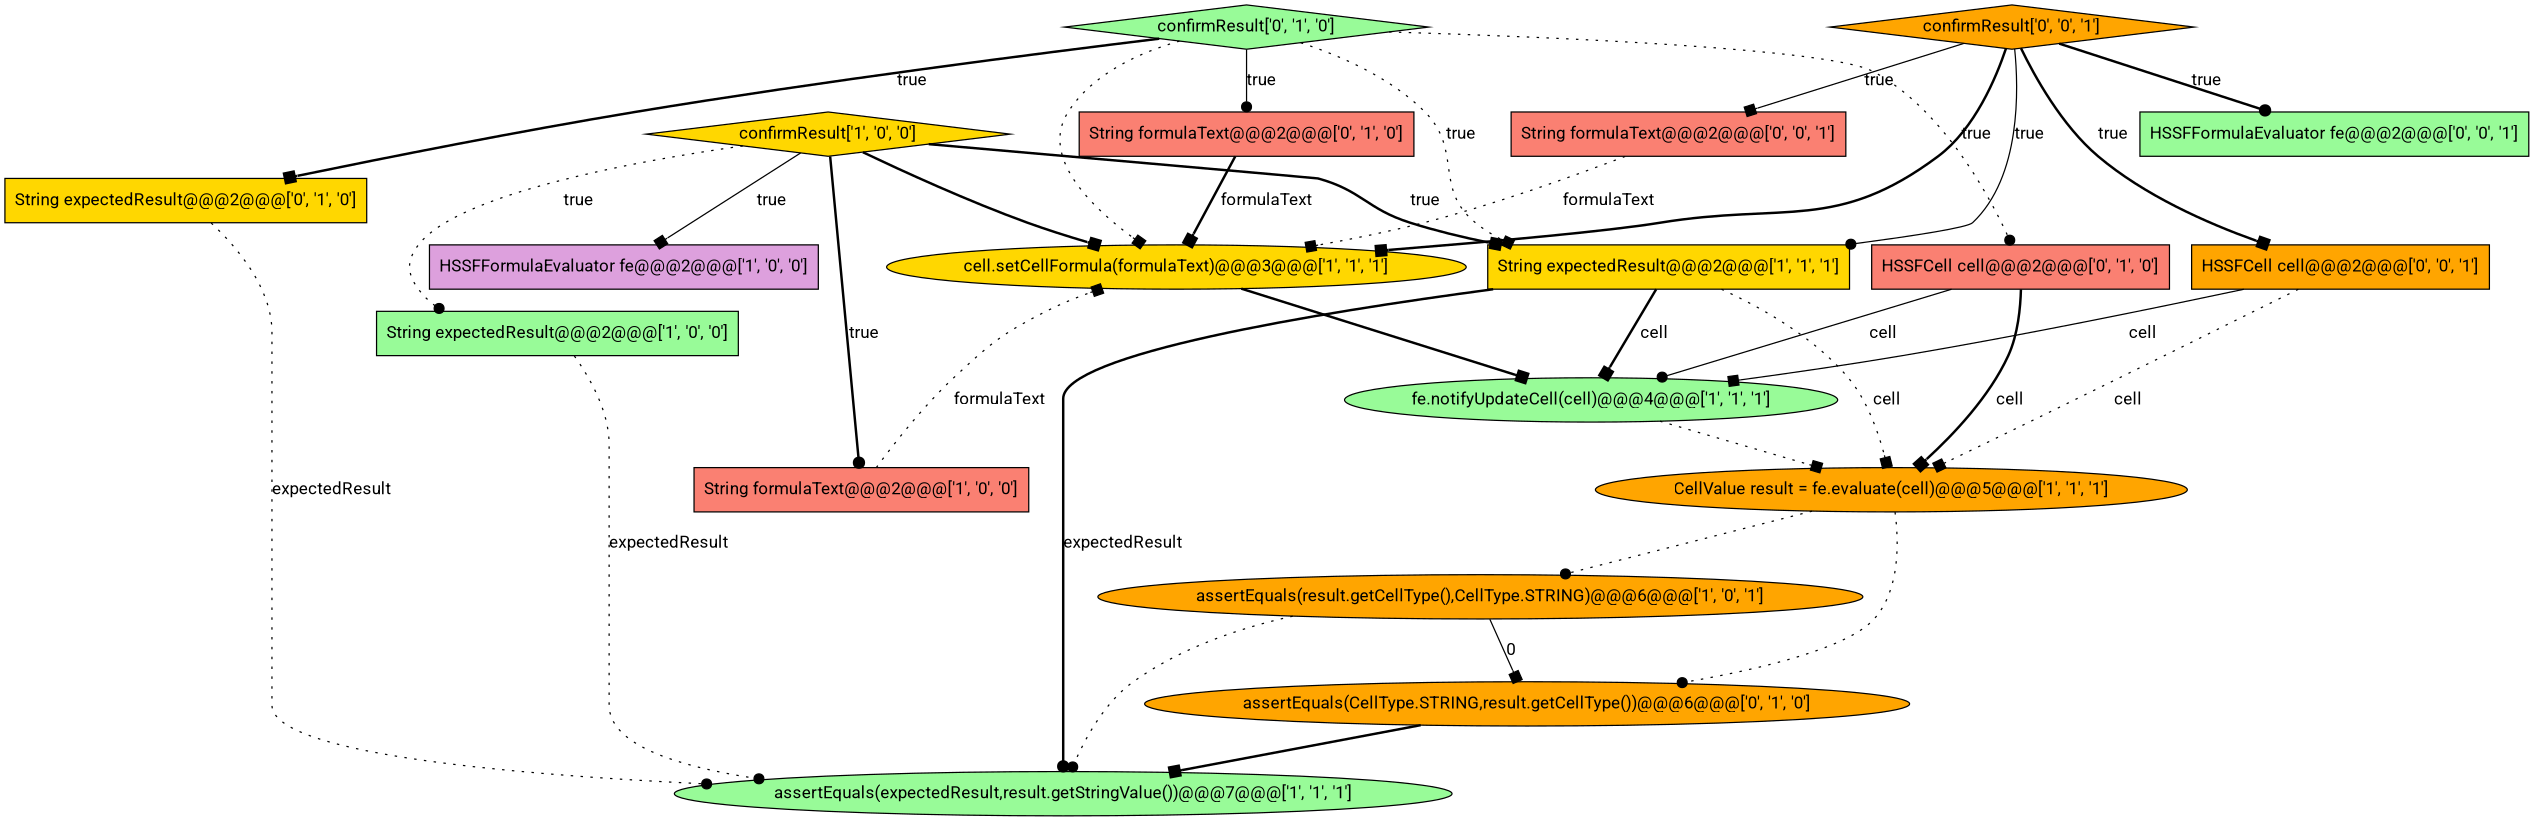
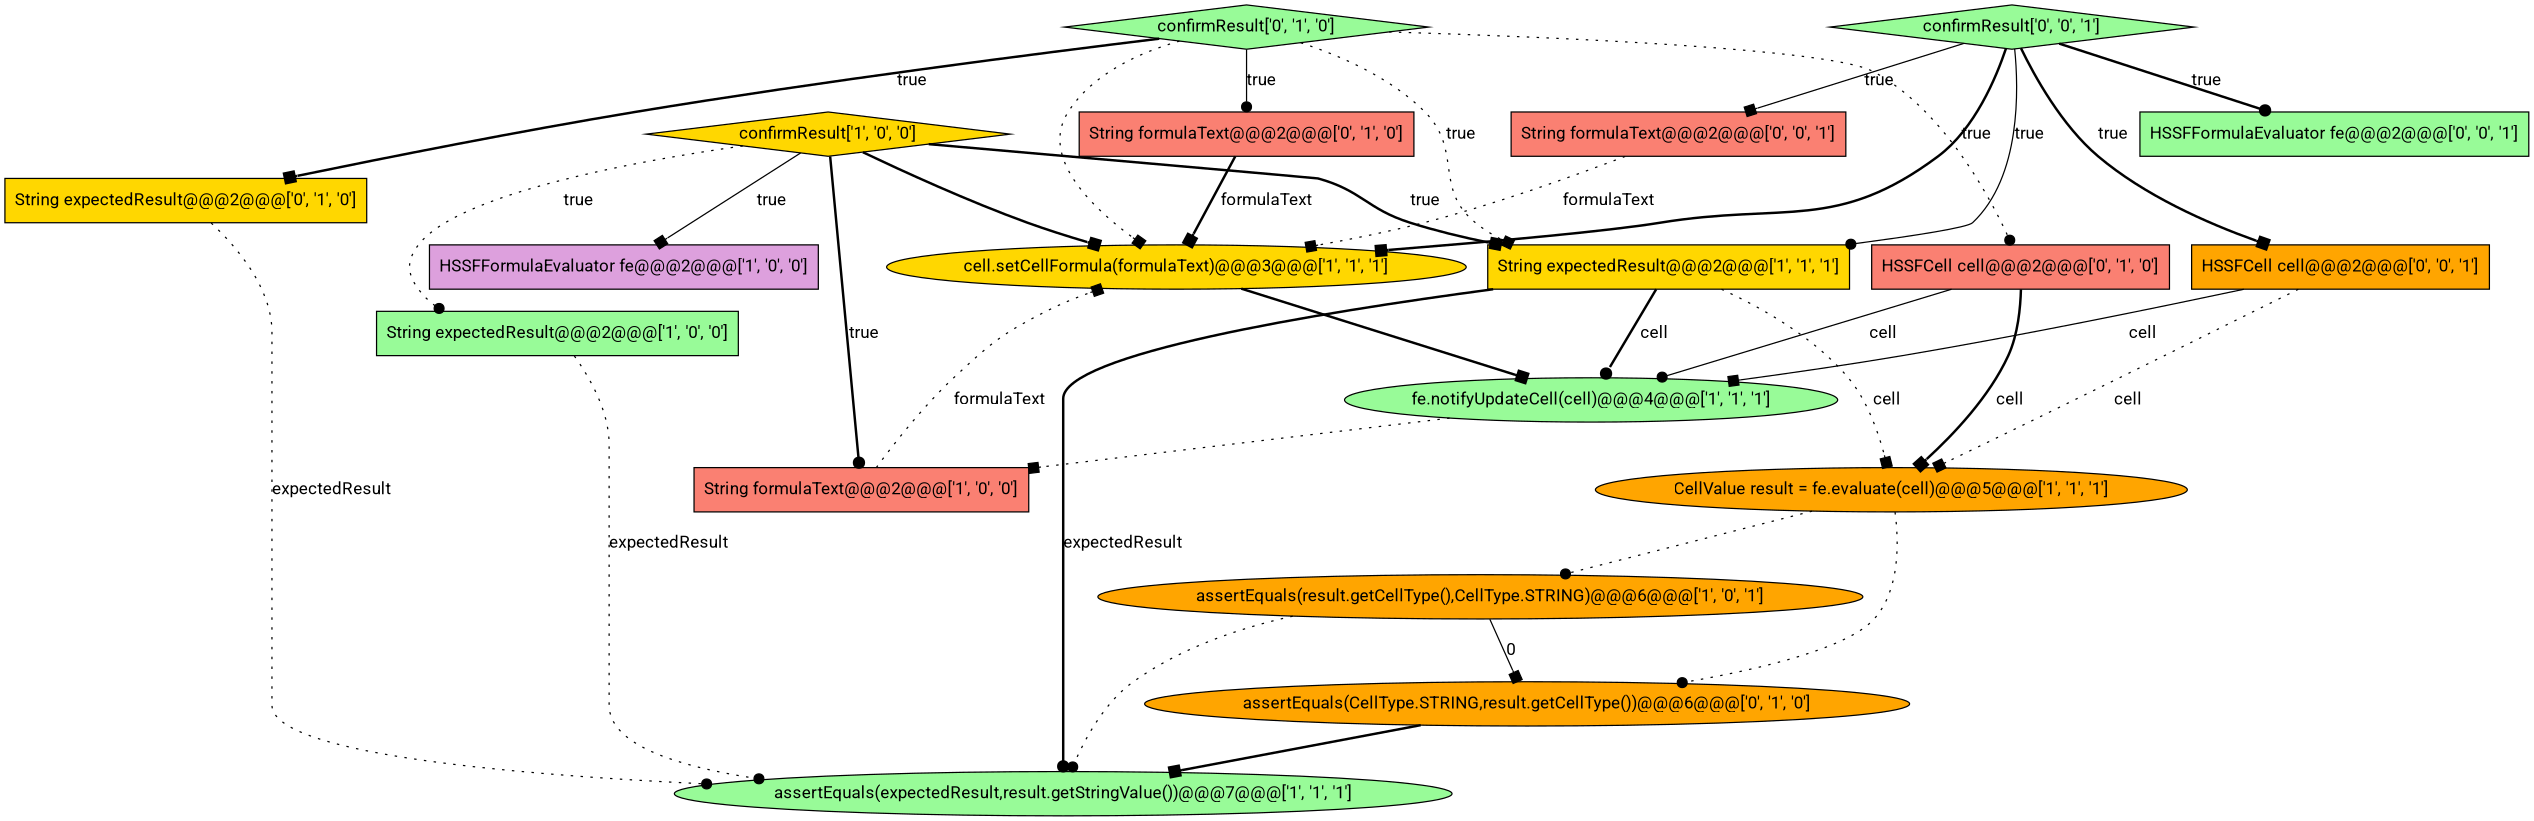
node "confirmResult['0', '0', '1']": fillcolor orange -> palegreen
edge "String expectedResult@@@2@@@['1', '1', '1']" -> "fe.notifyUpdateCell(cell)@@@4@@@['1', '1', '1']": arrowhead box -> dot
edge "fe.notifyUpdateCell(cell)@@@4@@@['1', '1', '1']" -> "CellValue result = fe.evaluate(cell)@@@5@@@['1', '1', '1']": now "fe.notifyUpdateCell(cell)@@@4@@@['1', '1', '1']" -> "String formulaText@@@2@@@['1', '0', '0']"
